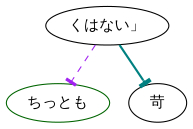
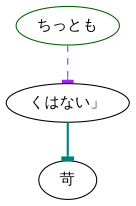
edge "くはない」" -> "ちっとも": reversed
